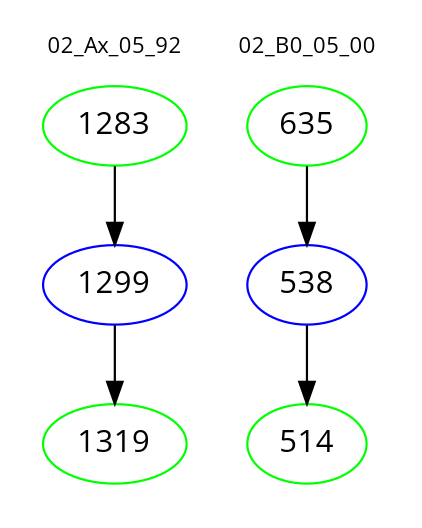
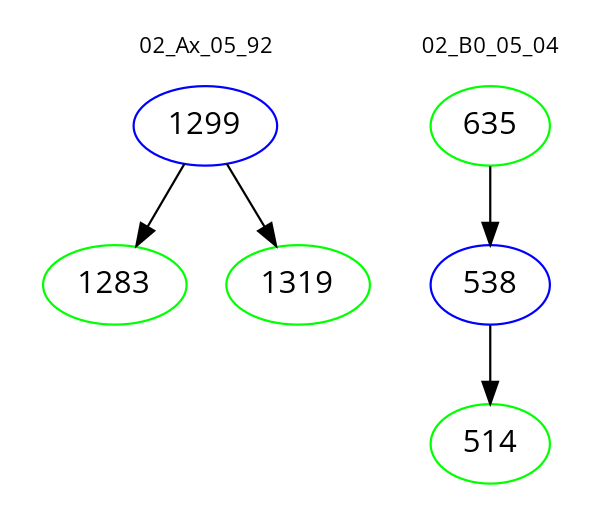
cluster "02_B0_05_00": label "02_B0_05_00" -> "02_B0_05_04"
edge "1283" -> "1299": reversed
